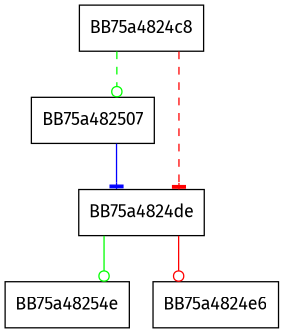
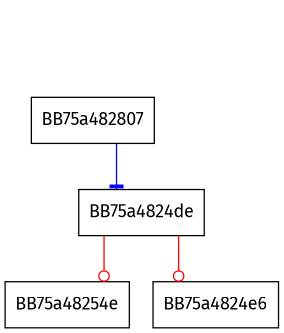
node "BB75a4824c8": removed
node "BB75a482507": label "BB75a482507" -> "BB75a482807"
edge "BB75a4824de" -> "BB75a48254e": color green -> red
